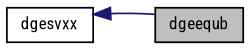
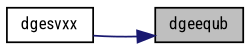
edge "dgeequb" -> "dgesvxx": reversed
